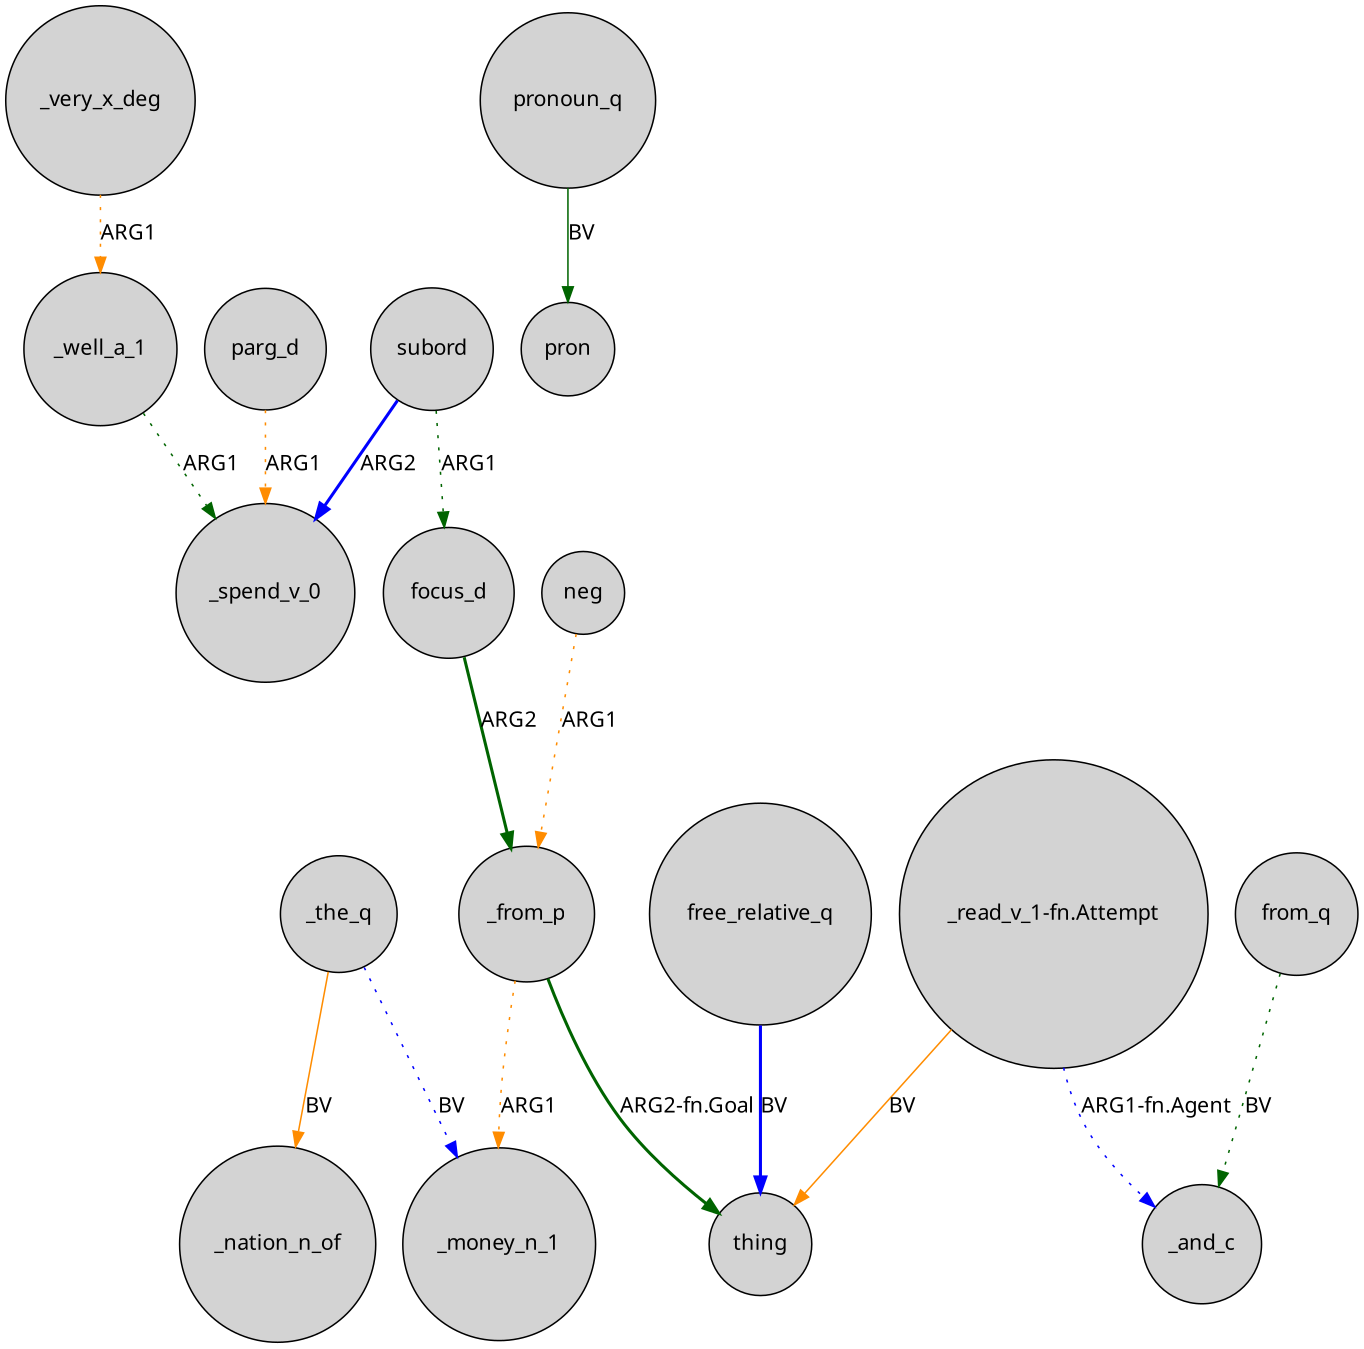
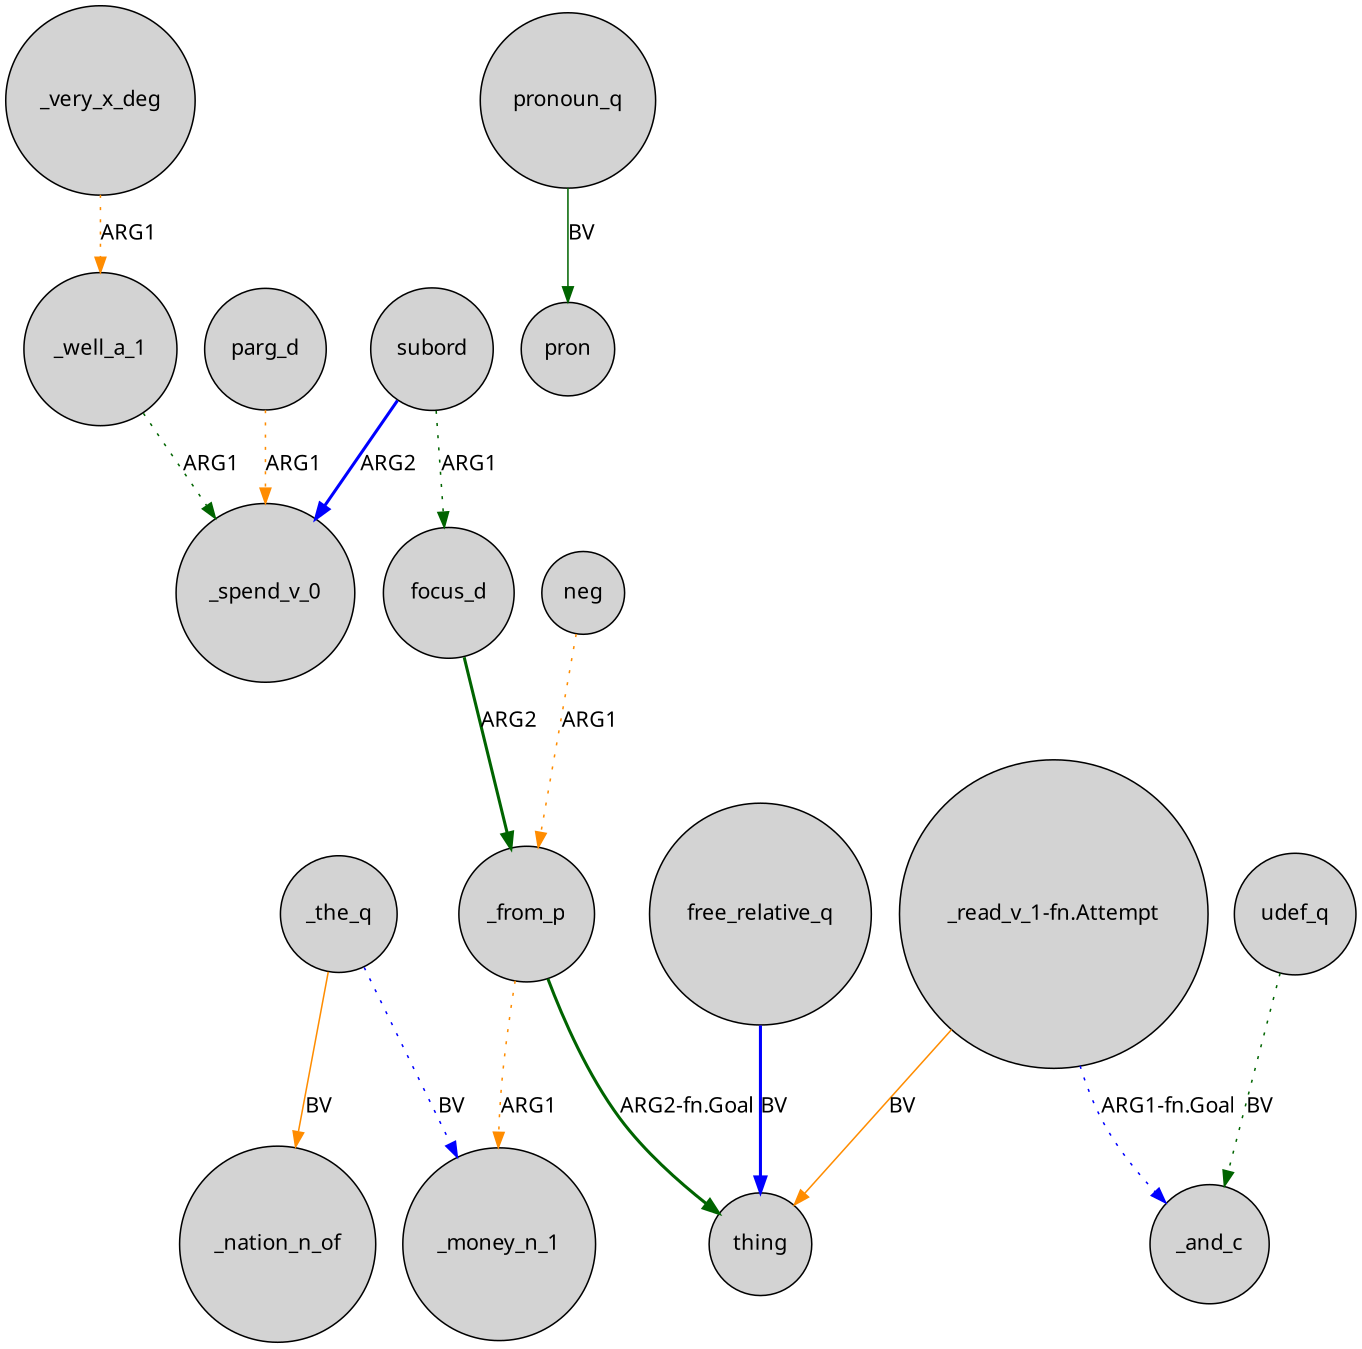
node "from_q": label "from_q" -> "udef_q"
edge "_read_v_1-fn.Attempt" -> "_and_c": label "ARG1-fn.Agent" -> "ARG1-fn.Goal"
